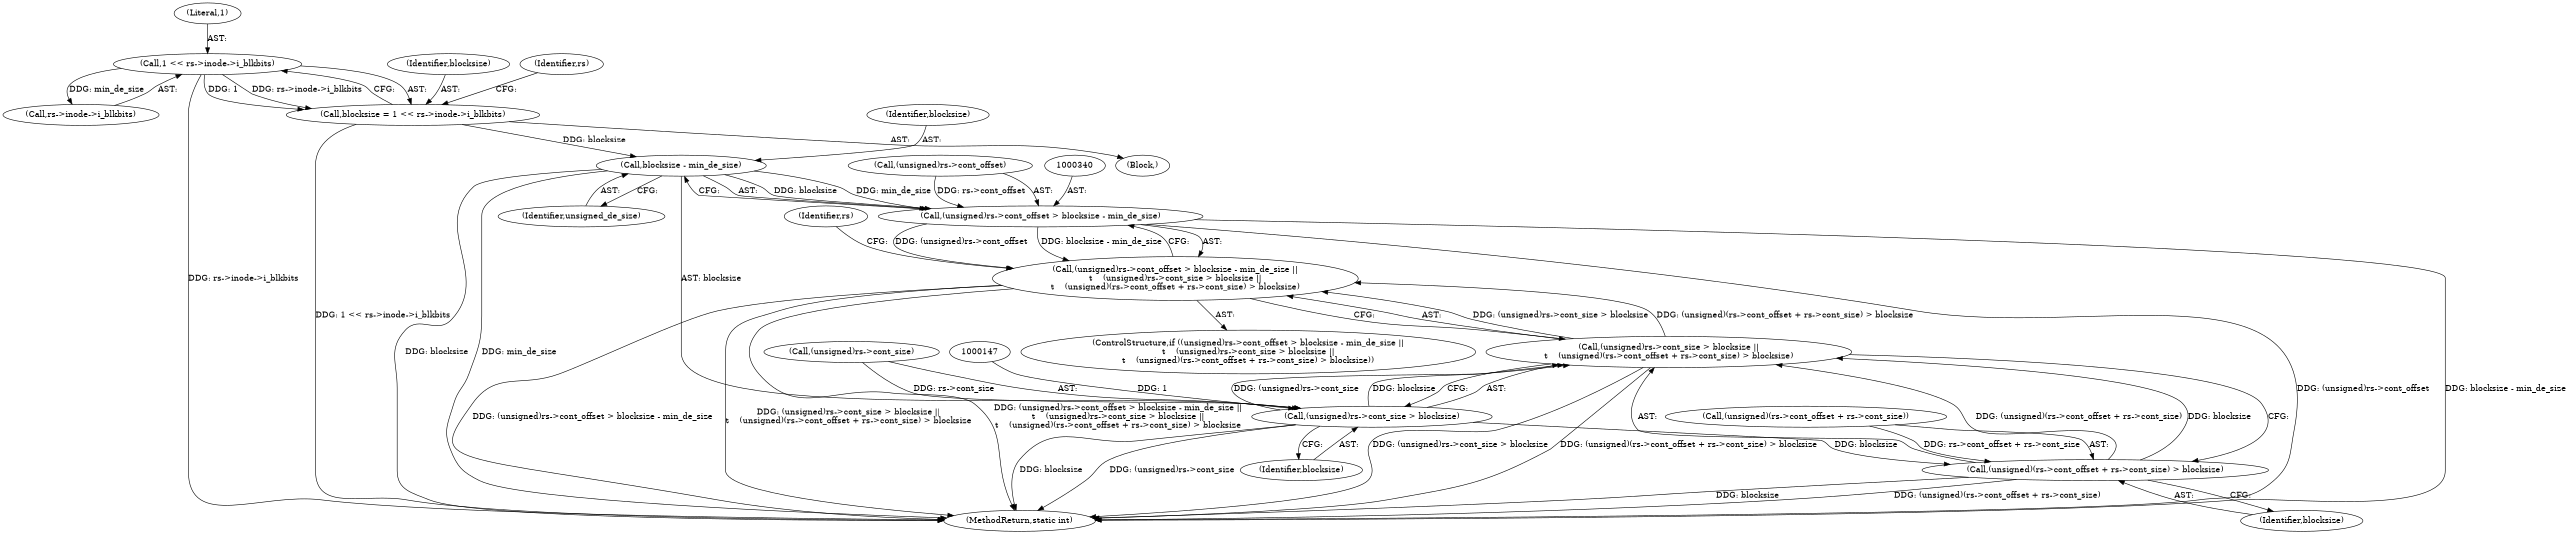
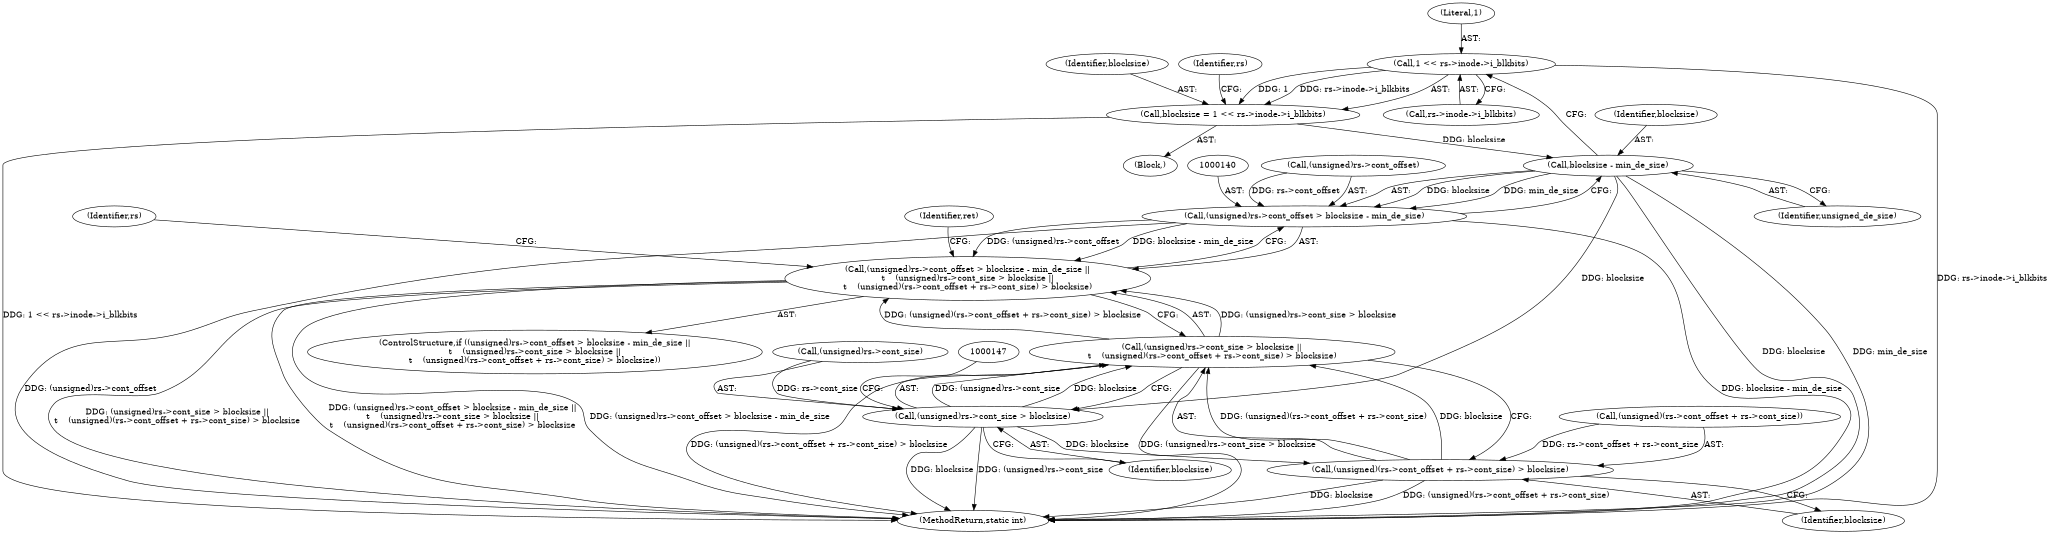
edge "(Call,blocksize = 1 << rs->inode->i_blkbits)" -> "(Call,1 << rs->inode->i_blkbits)": now "(Call,blocksize - min_de_size)" -> "(Call,1 << rs->inode->i_blkbits)"
edge "(Call,1 << rs->inode->i_blkbits)" -> "(Call,rs->inode->i_blkbits)": label "DDG: min_de_size" -> "CFG: "
node "1000340": label "1000340" -> "1000140"
node "(Identifier,ret)": added
edge "(Call,blocksize - min_de_size)" -> "(Call,(unsigned)rs->cont_size > blocksize)": label "AST: blocksize" -> "DDG: blocksize"
edge "1000147" -> "(Call,(unsigned)rs->cont_size > blocksize)": label "DDG: 1" -> "CFG: "
